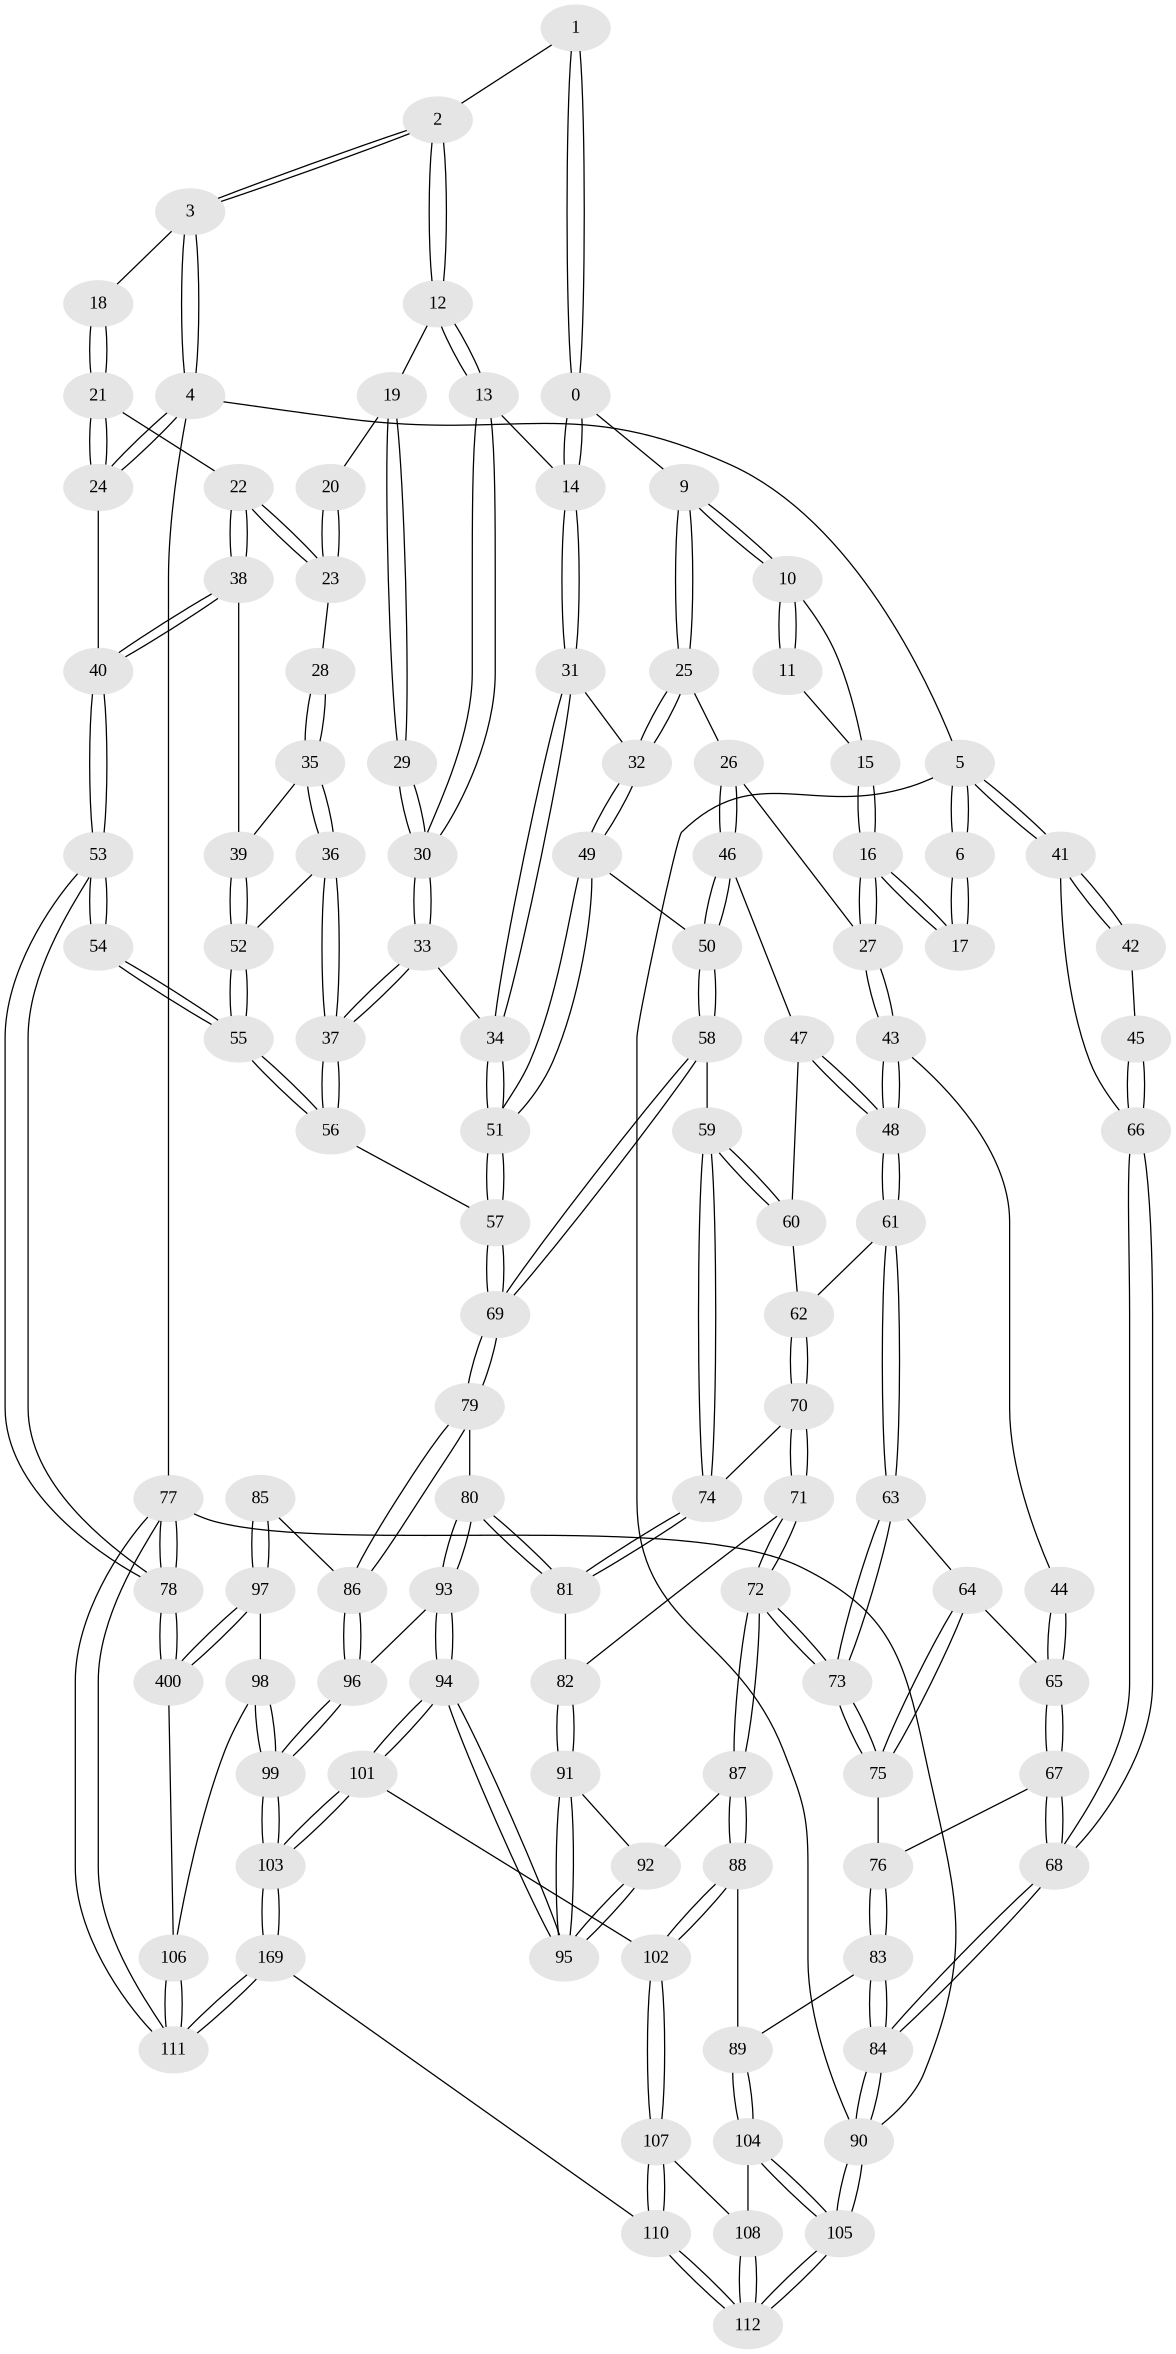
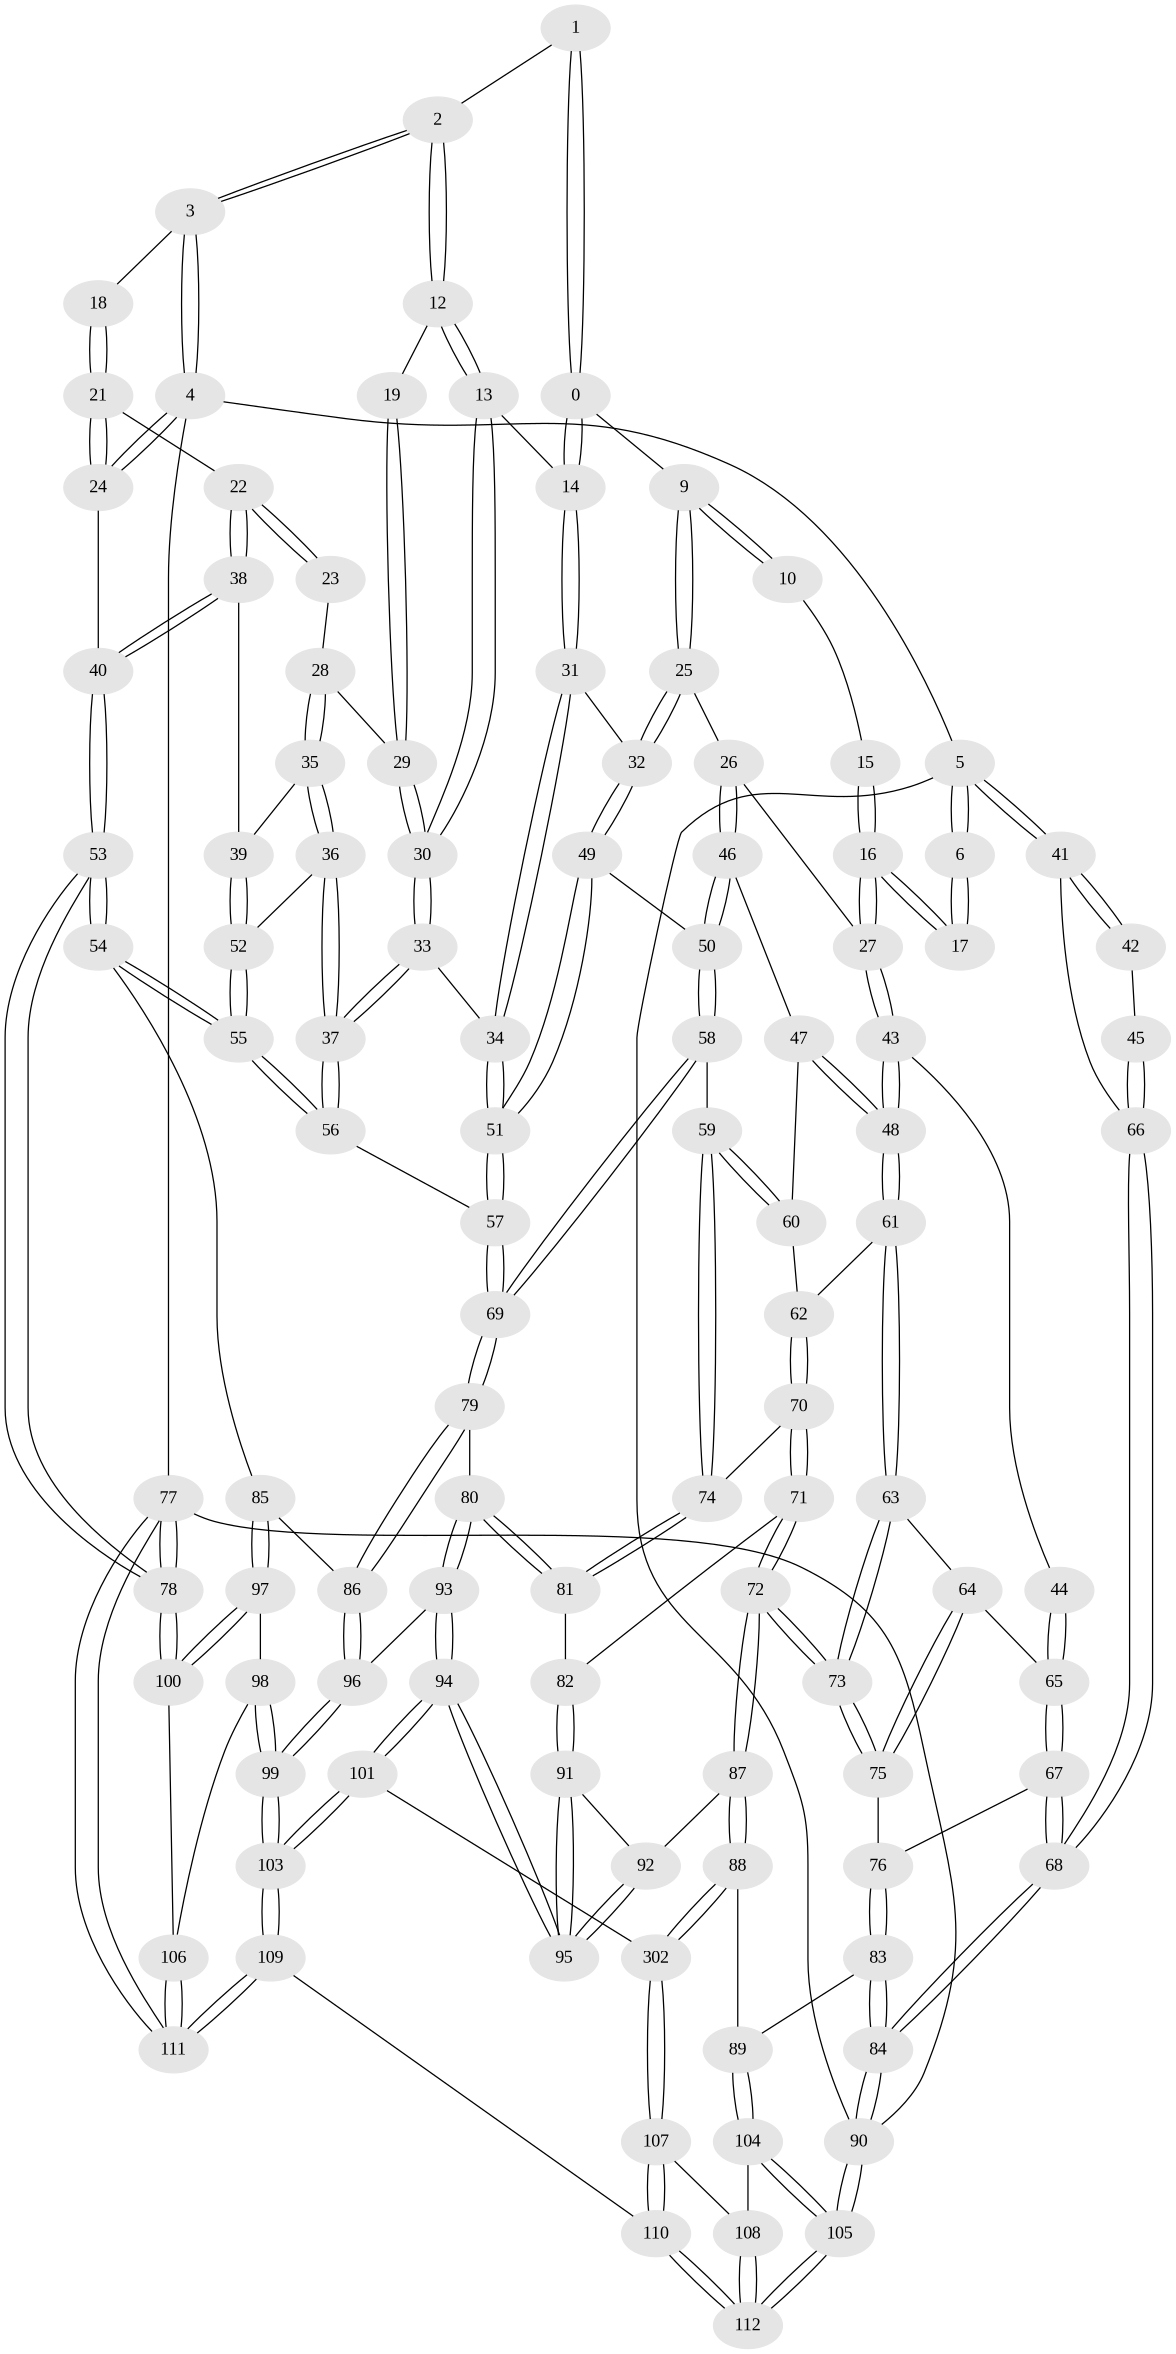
node "20": removed
node "11": removed
edge "28" -- "29": added
edge "54" -- "85": added
node "400": label "400" -> "100"
node "169": label "169" -> "109"
node "102": label "102" -> "302"
